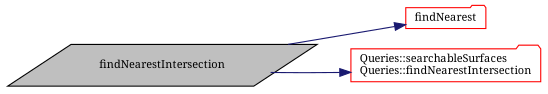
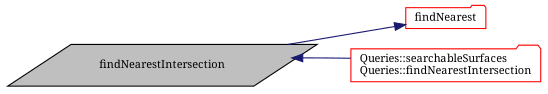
edge "findNearestIntersection" -> "Queries::searchableSurfaces Queries::findNearestIntersection": reversed
